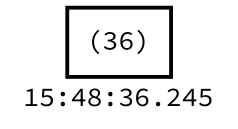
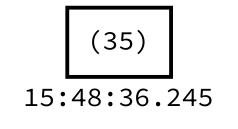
node "(36)": label "(36)" -> "(35)"
